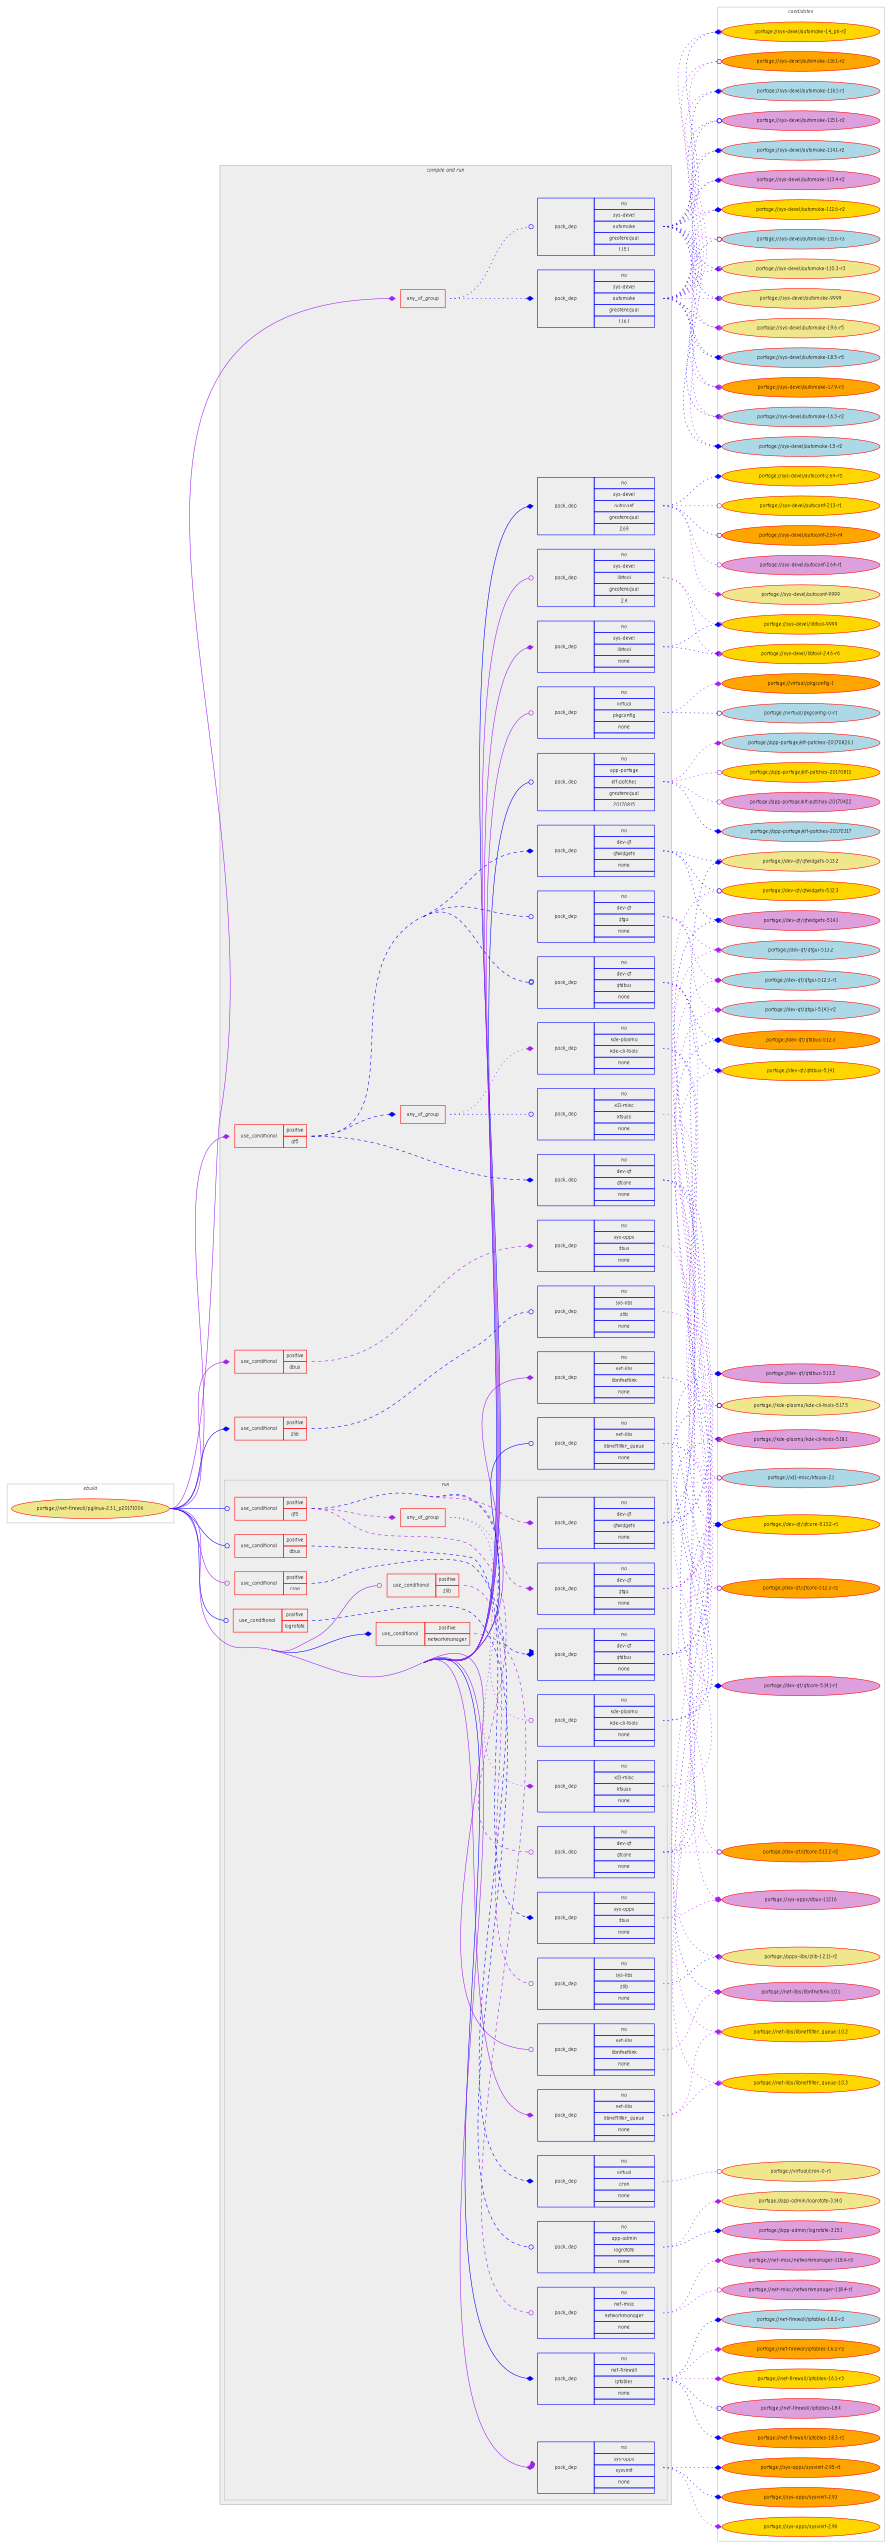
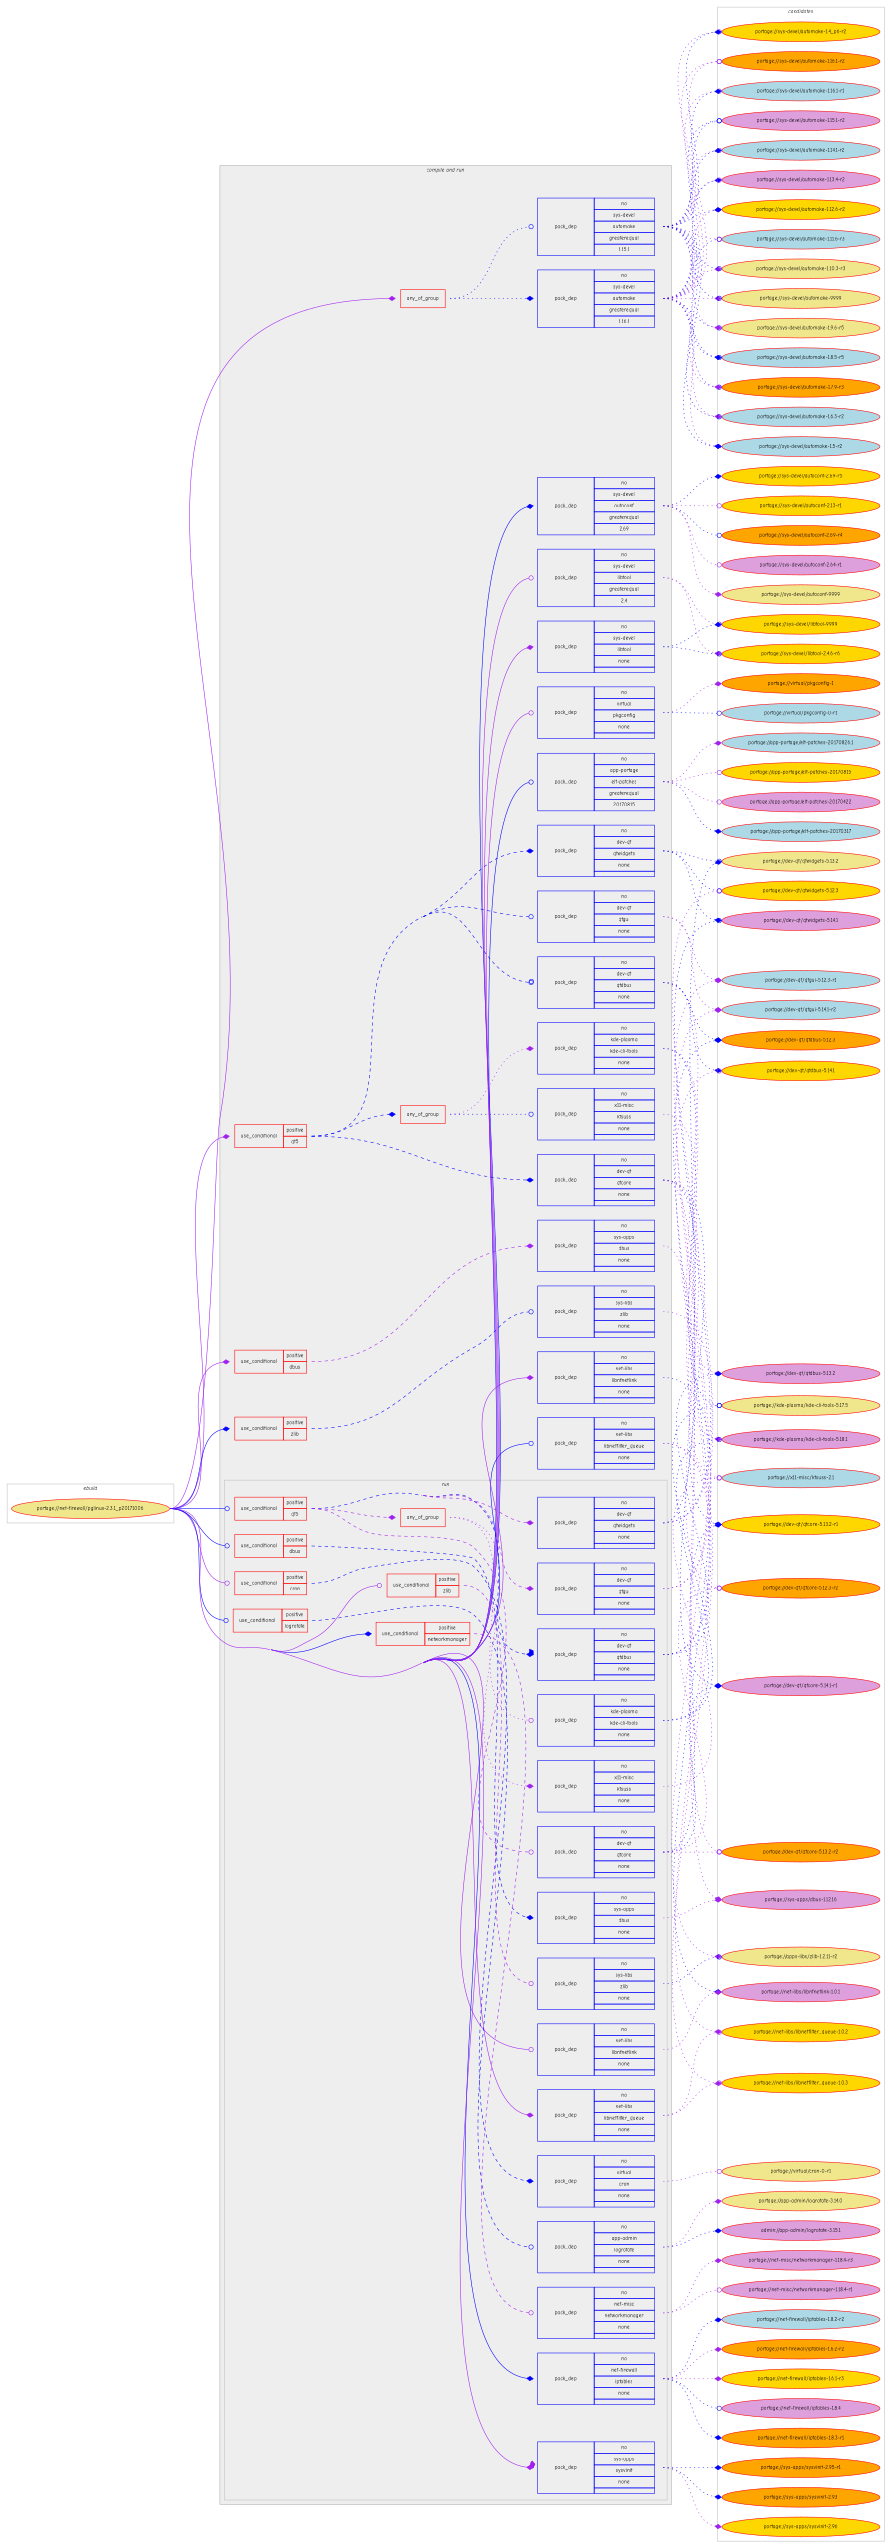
node "portage://dev-qt/qtgui-5.13.2": removed
node "portage://app-admin/logrotate-3.15.1": label "portage://app-admin/logrotate-3.15.1" -> "admin://app-admin/logrotate-3.15.1"
